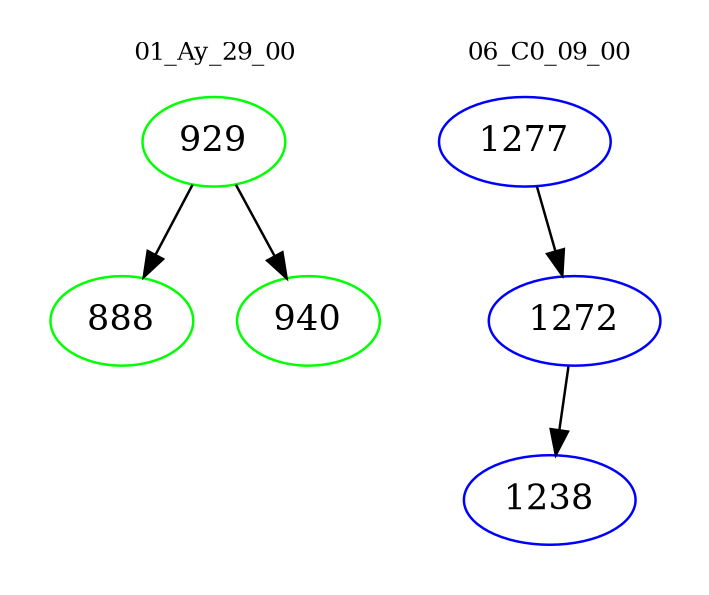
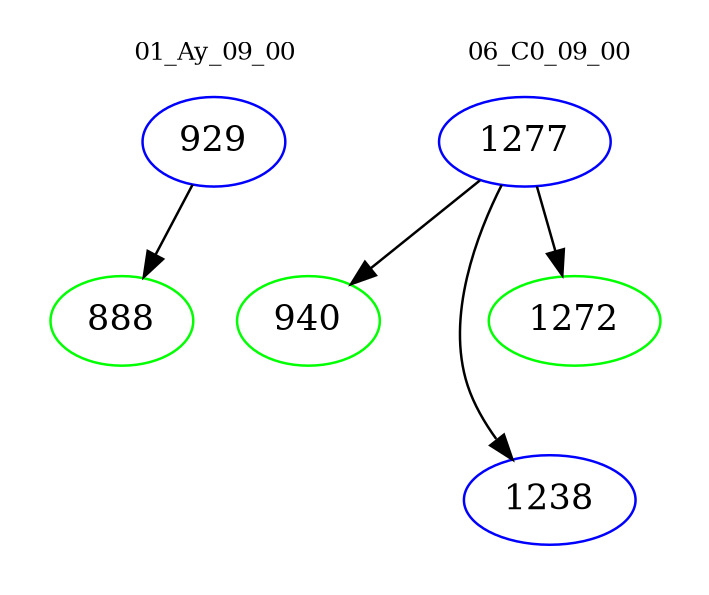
cluster "01_Ay_29_00": label "01_Ay_29_00" -> "01_Ay_09_00"
node "929": color green -> blue
edge "929" -> "940": now "1277" -> "940"
node "1272": color blue -> green
edge "1272" -> "1238": now "1277" -> "1238"
